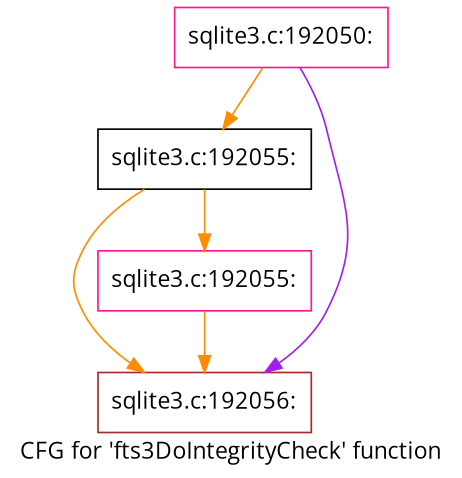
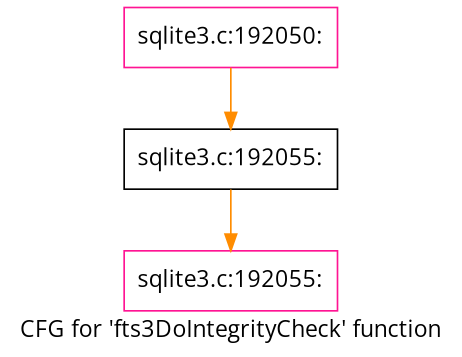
node "sqlite3.c:192056:": removed
